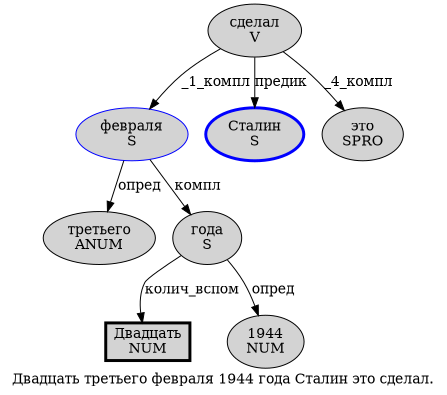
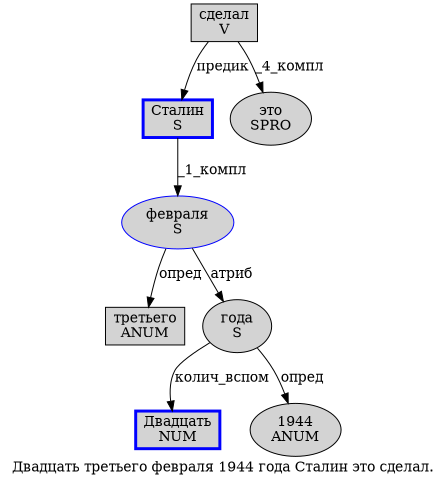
node "сделал V": shape ellipse -> box
edge "сделал V" -> "февраля S": now "Сталин S" -> "февраля S"
node "Сталин S": shape ellipse -> box
edge "февраля S" -> "года S": label "компл" -> "атриб"
node "третьего ANUM": shape ellipse -> box
node "Двадцать NUM": color black -> blue
node "1944 NUM": label "1944 NUM" -> "1944 ANUM"
